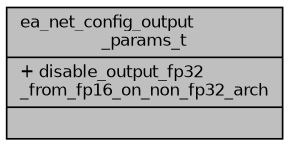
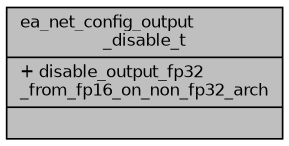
node "ea_net_config_output": text "_params_t" -> "_disable_t"
